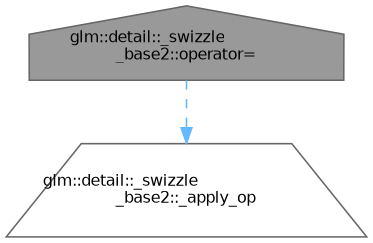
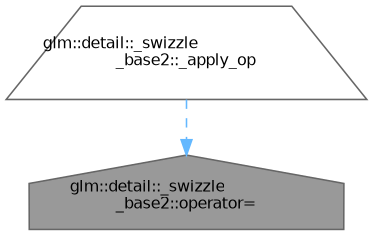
edge "glm::detail::_swizzle _base2::operator=" -> "glm::detail::_swizzle _base2::_apply_op": reversed
